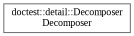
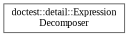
node "doctest::detail::Decomposer Decomposer": label "doctest::detail::Decomposer Decomposer" -> "doctest::detail::Expression Decomposer"
